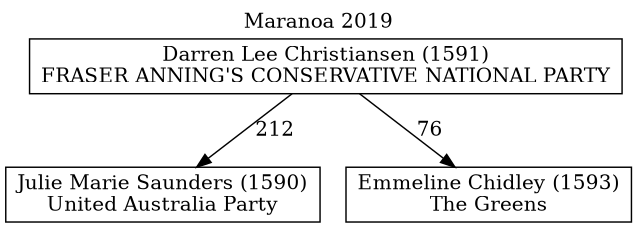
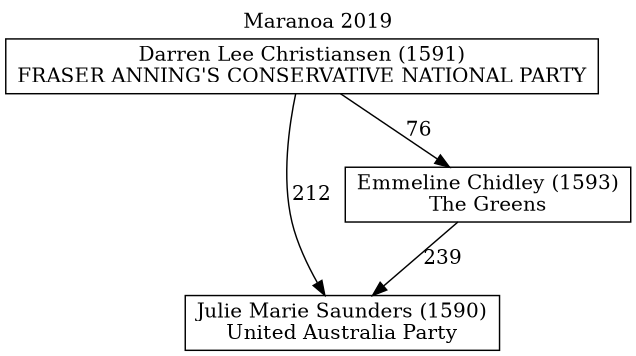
edge "Emmeline Chidley (1593) The Greens" -> "Julie Marie Saunders (1590) United Australia Party": added, label "239"
